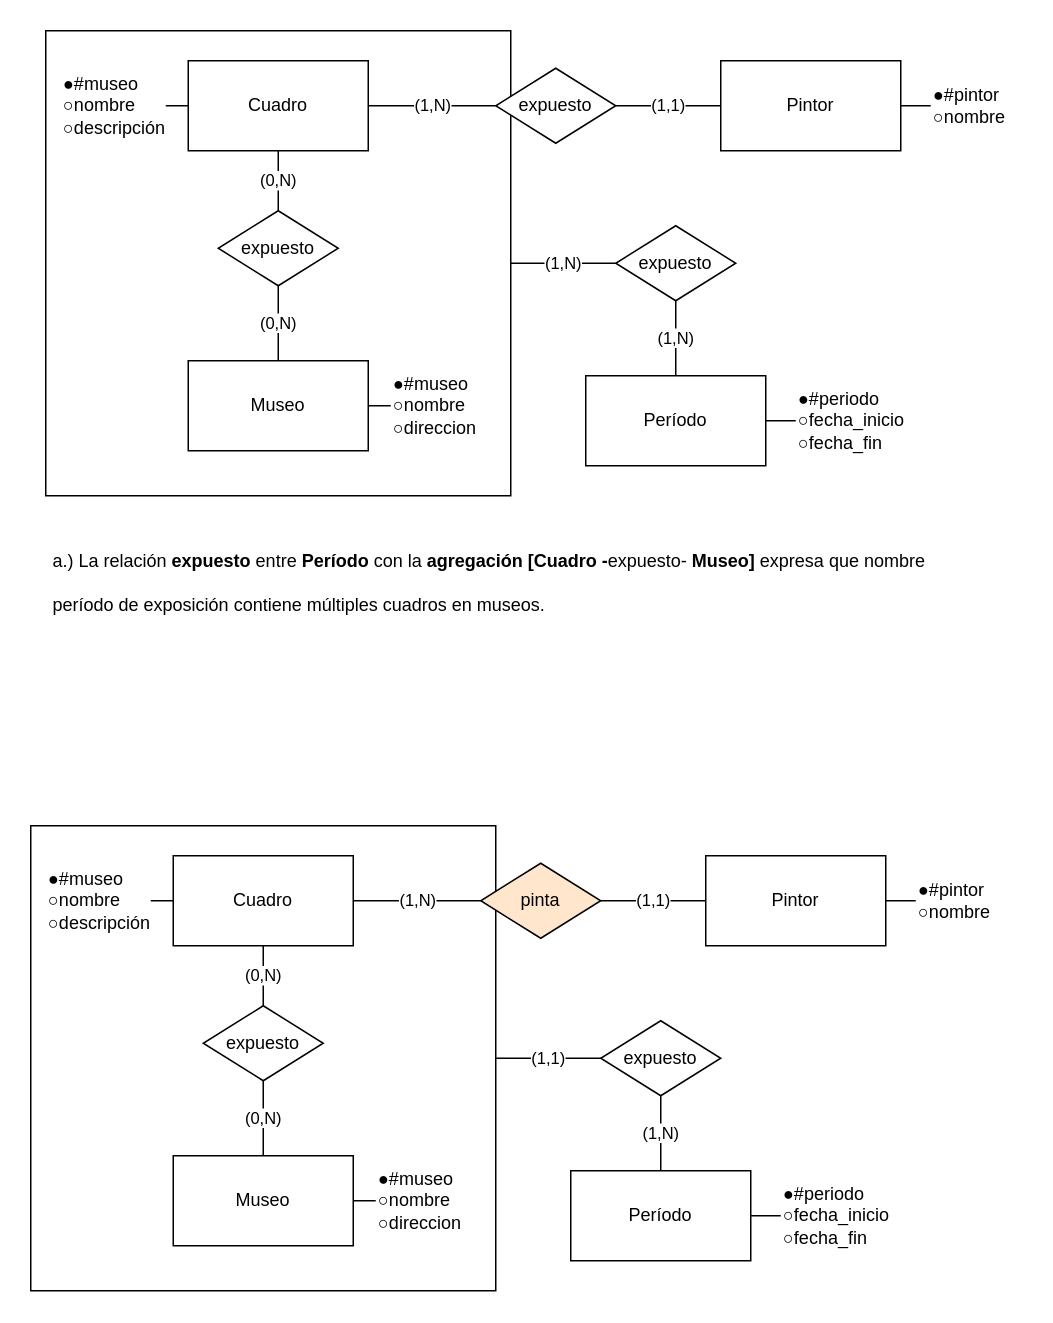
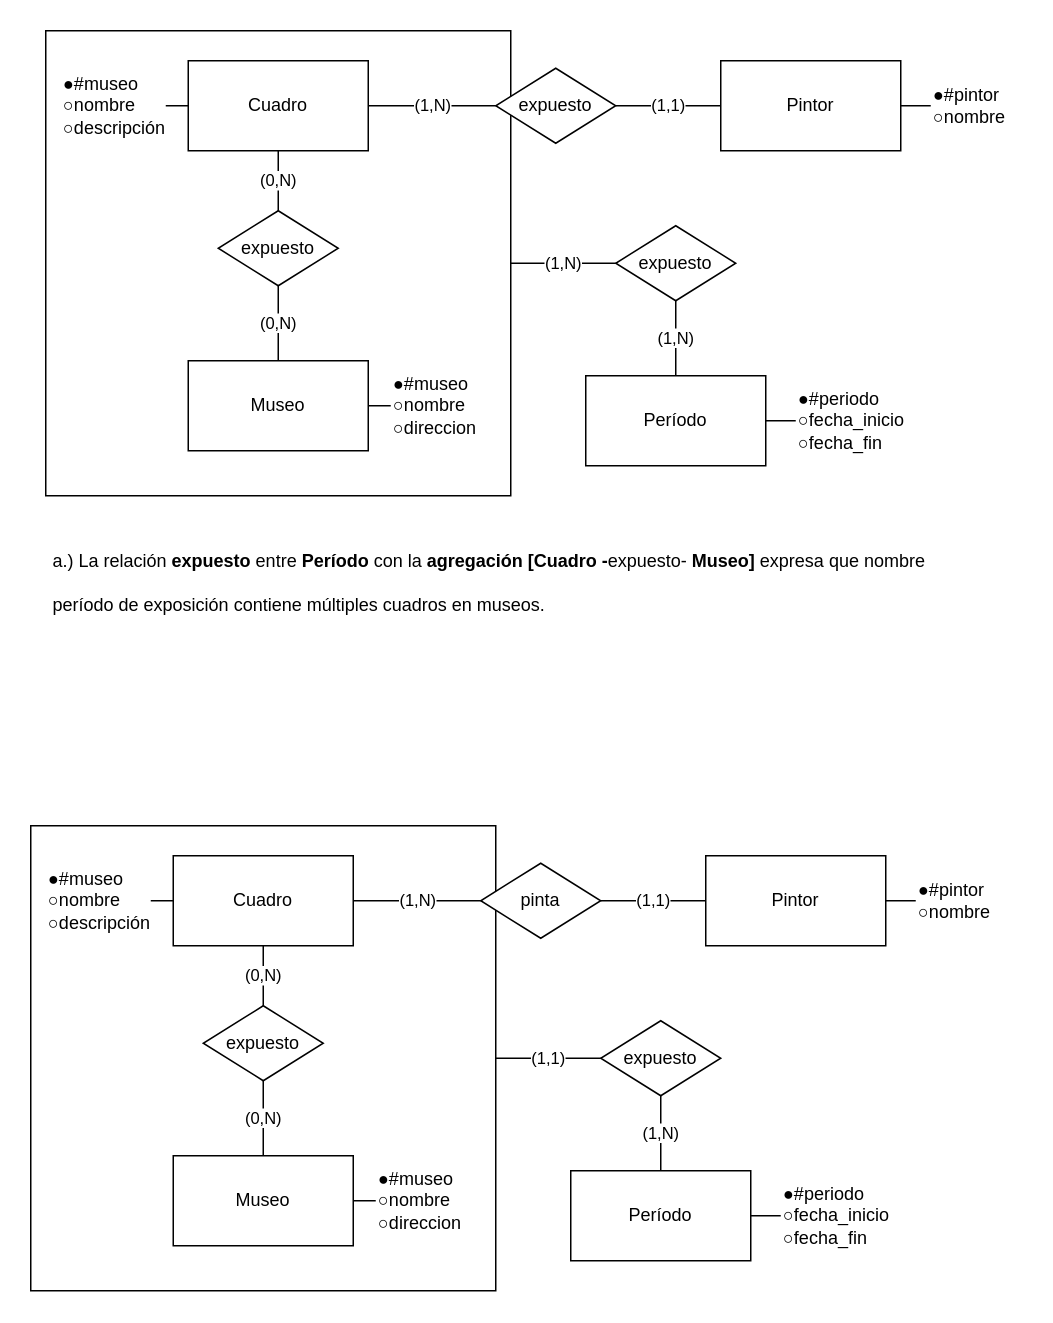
node "pinta": fillcolor #ffe6cc -> #ffffff
